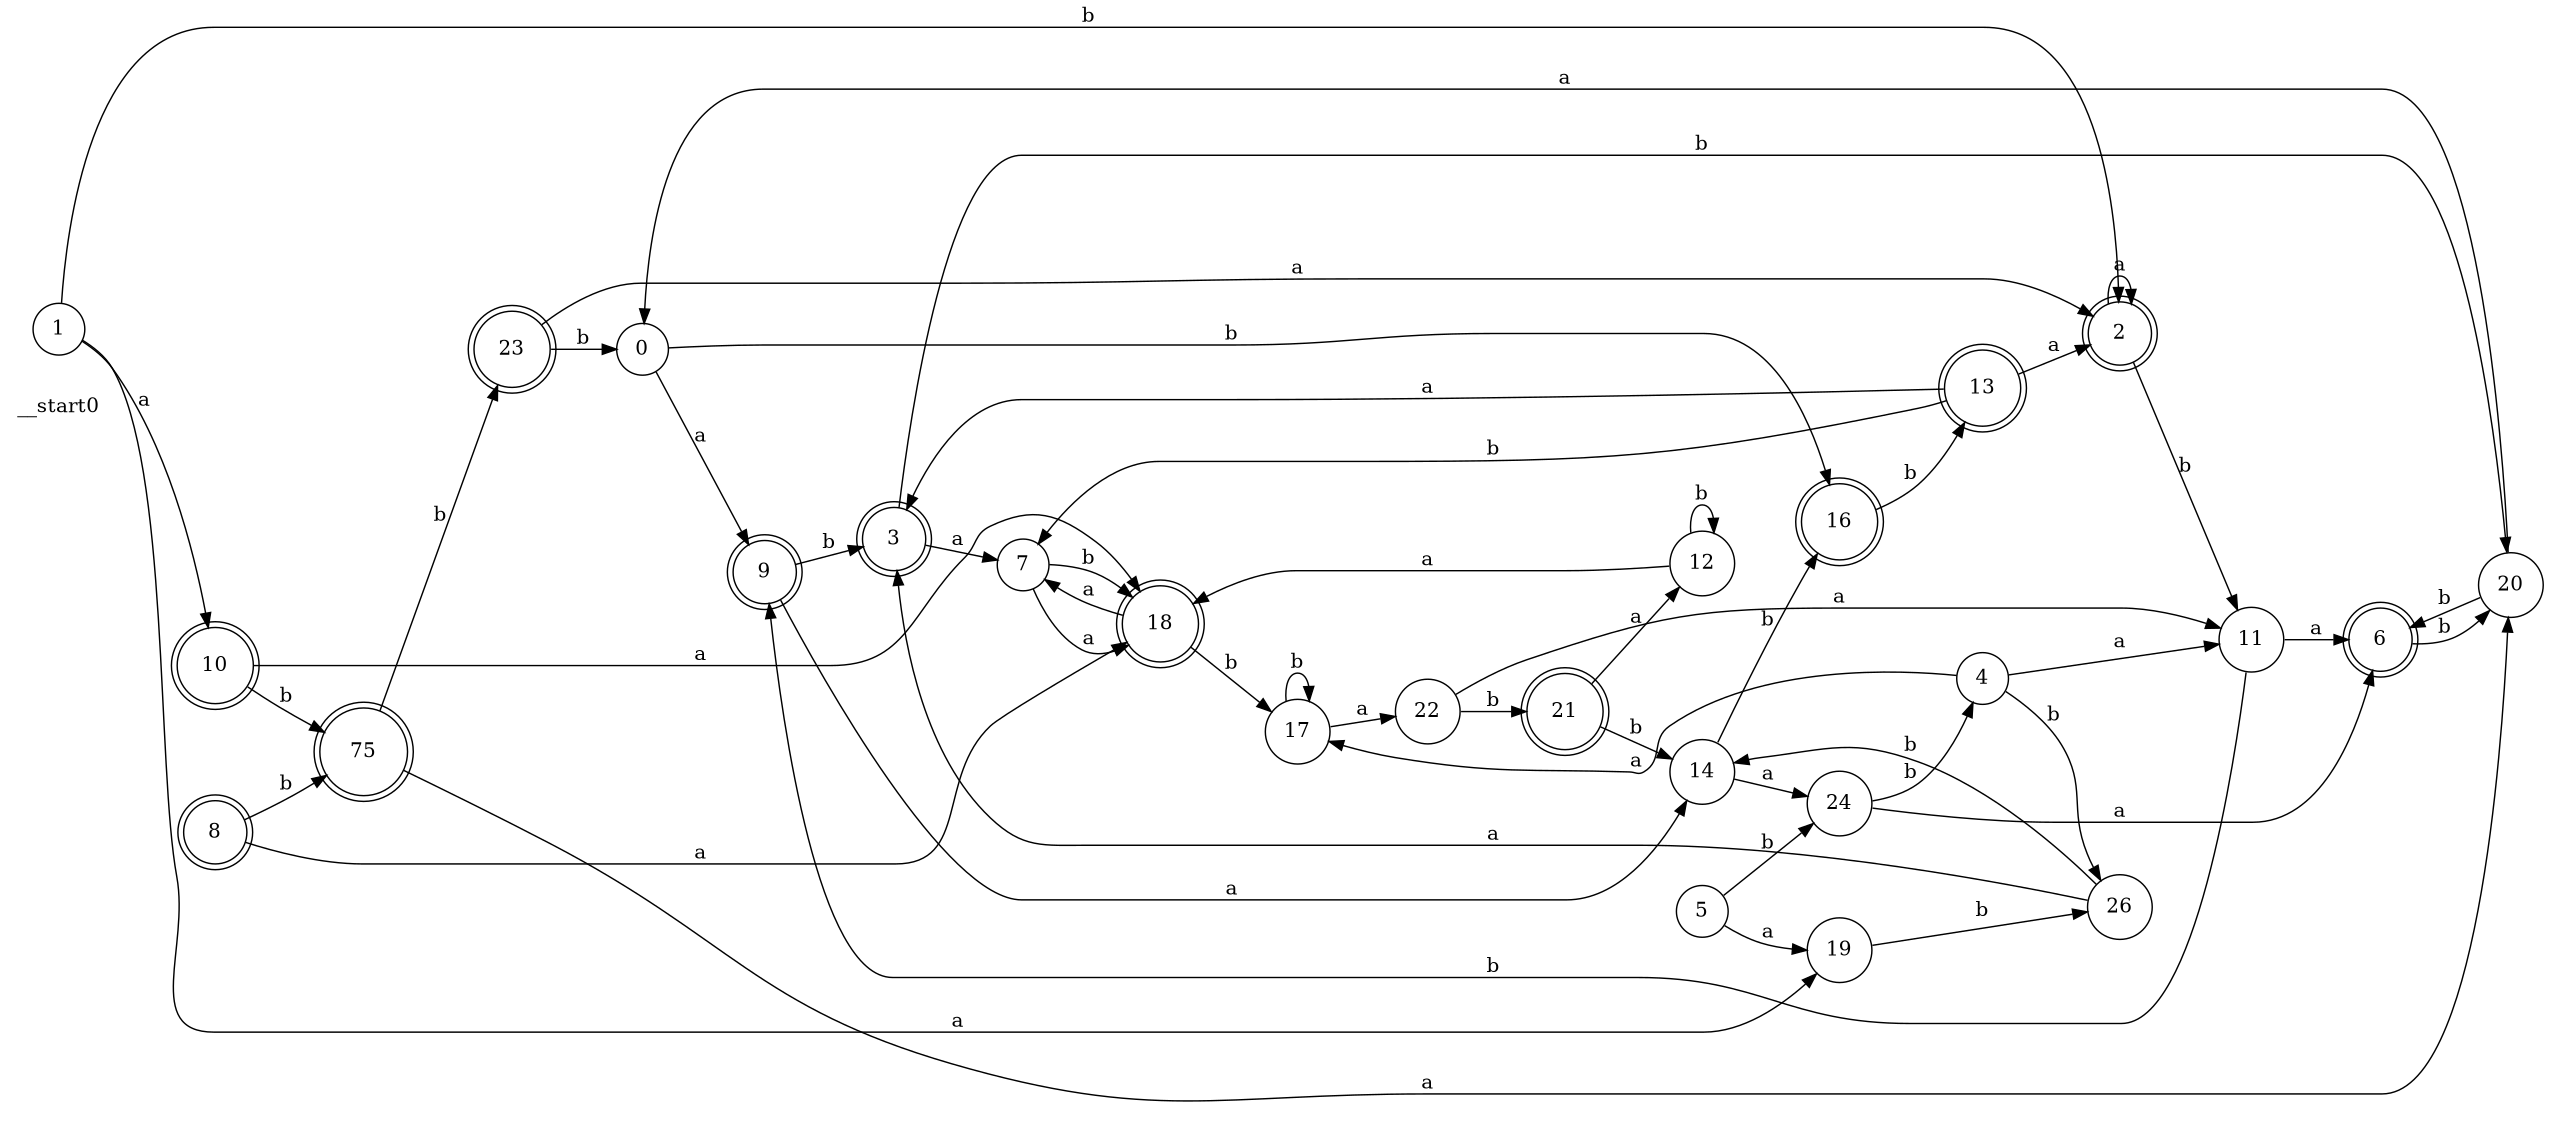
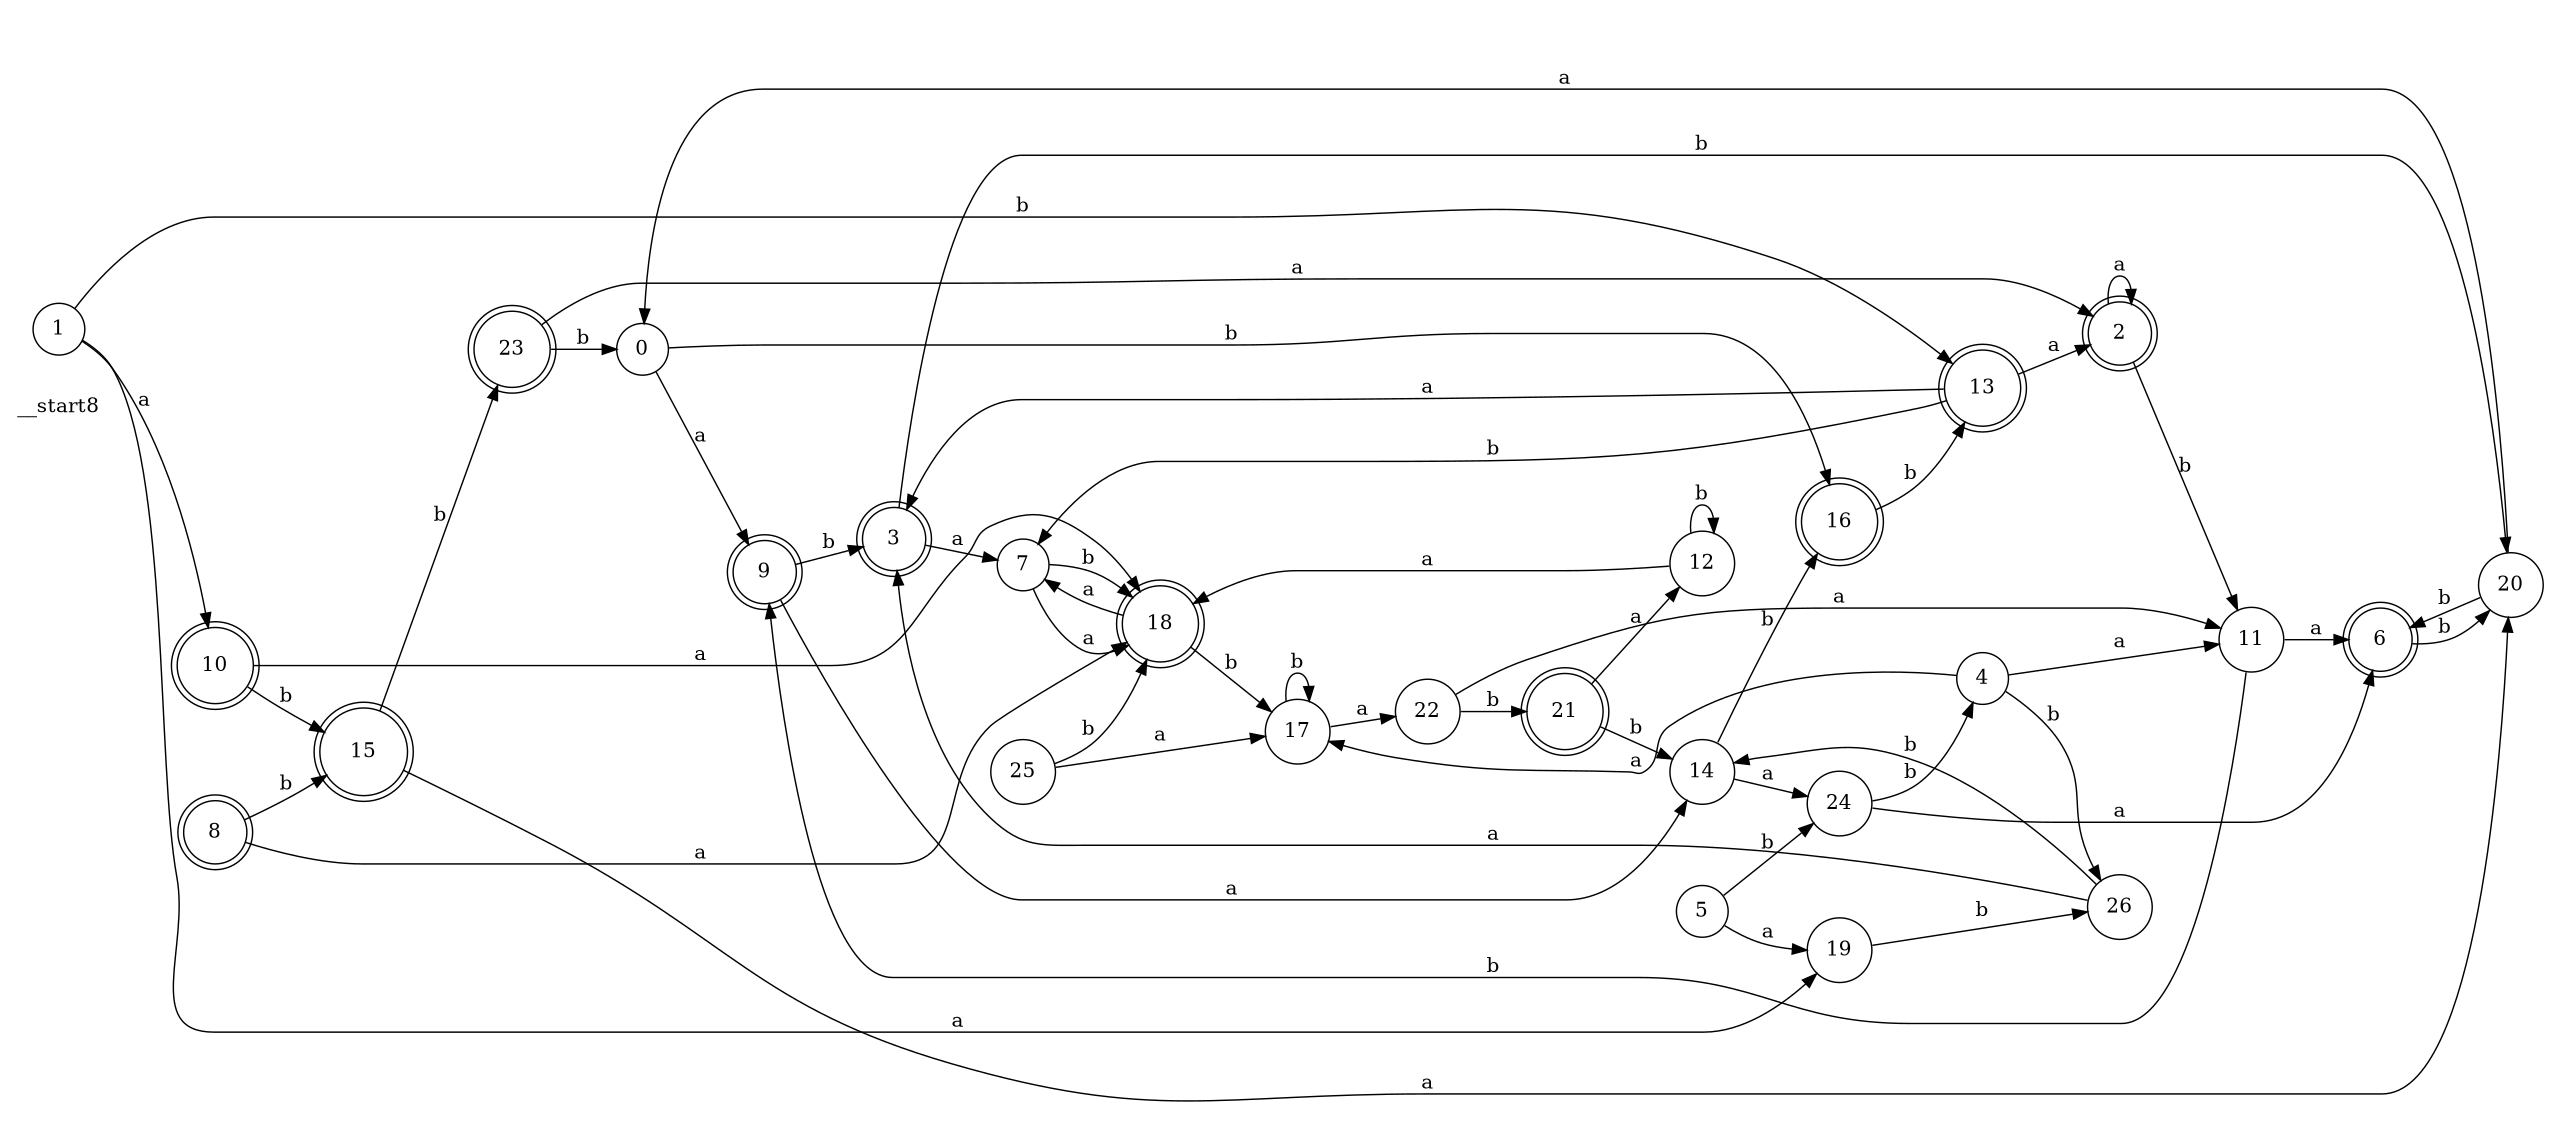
edge "1" -> "2": now "1" -> "13"
node "__start0": label "__start0" -> "__start8"
node "75": label "75" -> "15"
node "25": added
